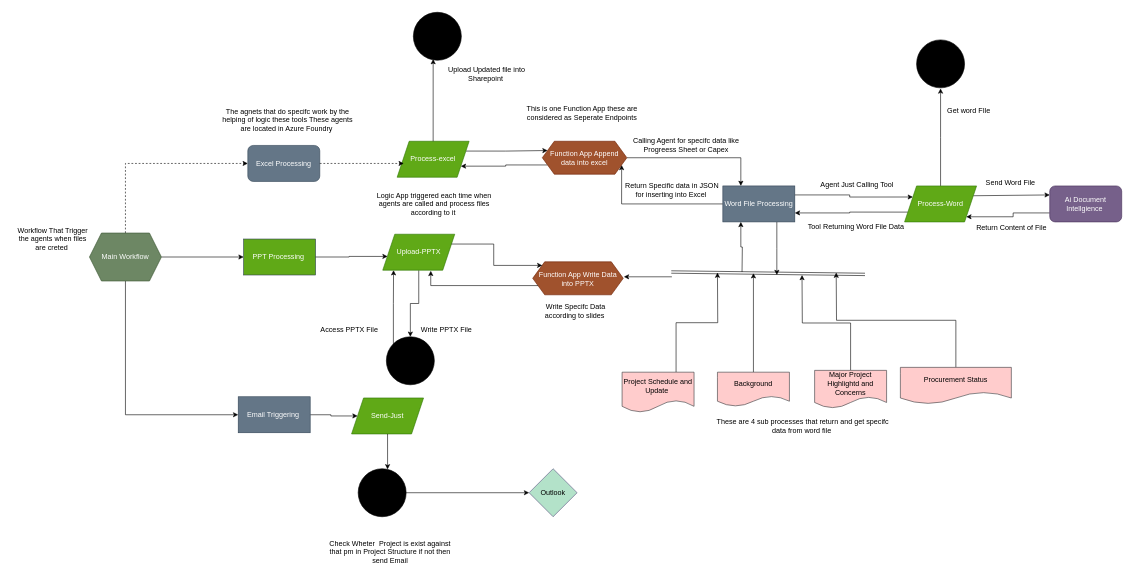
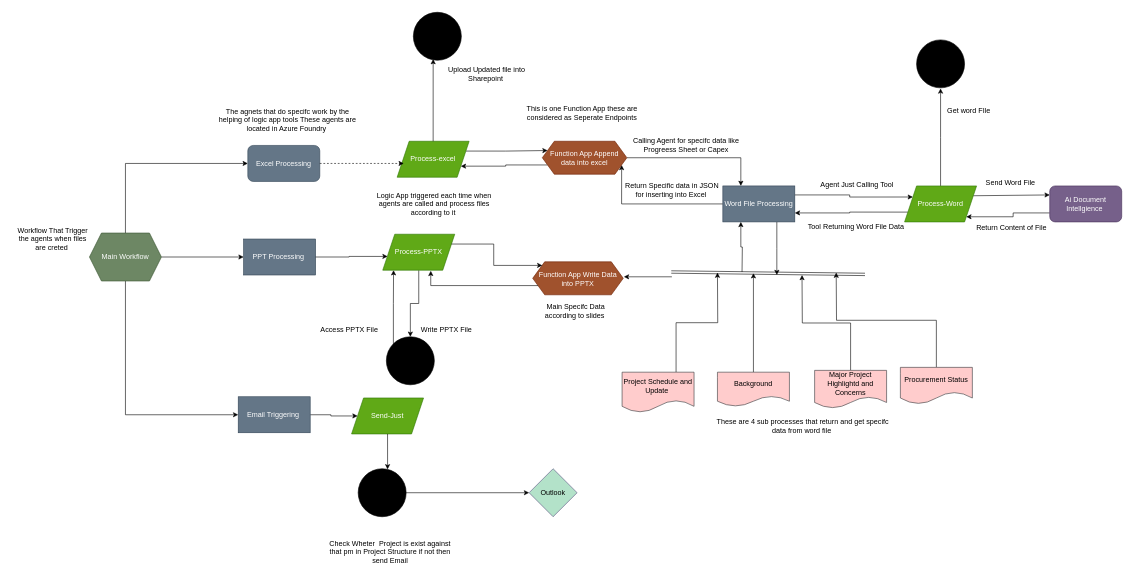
node "The agnets that do specifc work by the helping of logic these tools These agents are located in Azure Foundry": label "The agnets that do specifc work by the helping of logic these tools These agents are located in Azure Foundry" -> "The agnets that do specifc work by the helping of logic app tools These agents are located in Azure Foundry"
edge "Main Workflow" -> "Excel Processing": style dashed -> solid
node "Upload-PPTX": label "Upload-PPTX" -> "Process-PPTX"
node "PPT Processing": fillcolor #60a917 -> #647687
node "Write Specifc Data according to slides": label "Write Specifc Data according to slides" -> "Main Specifc Data according to slides"
node "Procurement Status": size 111x37 -> 72x37
